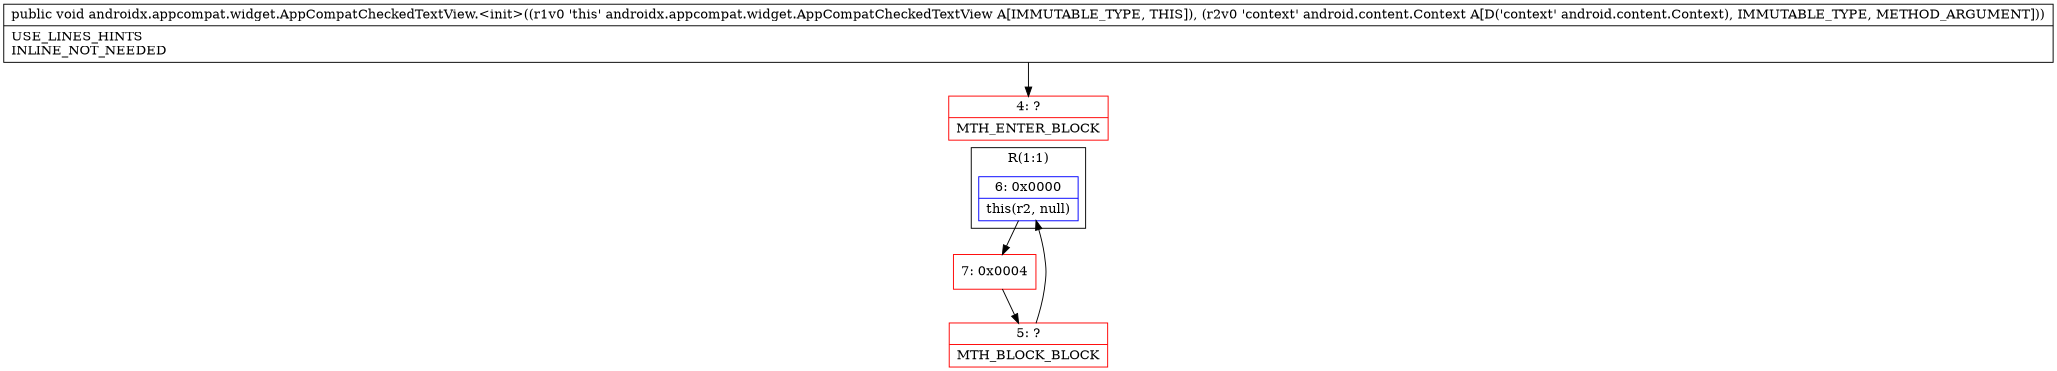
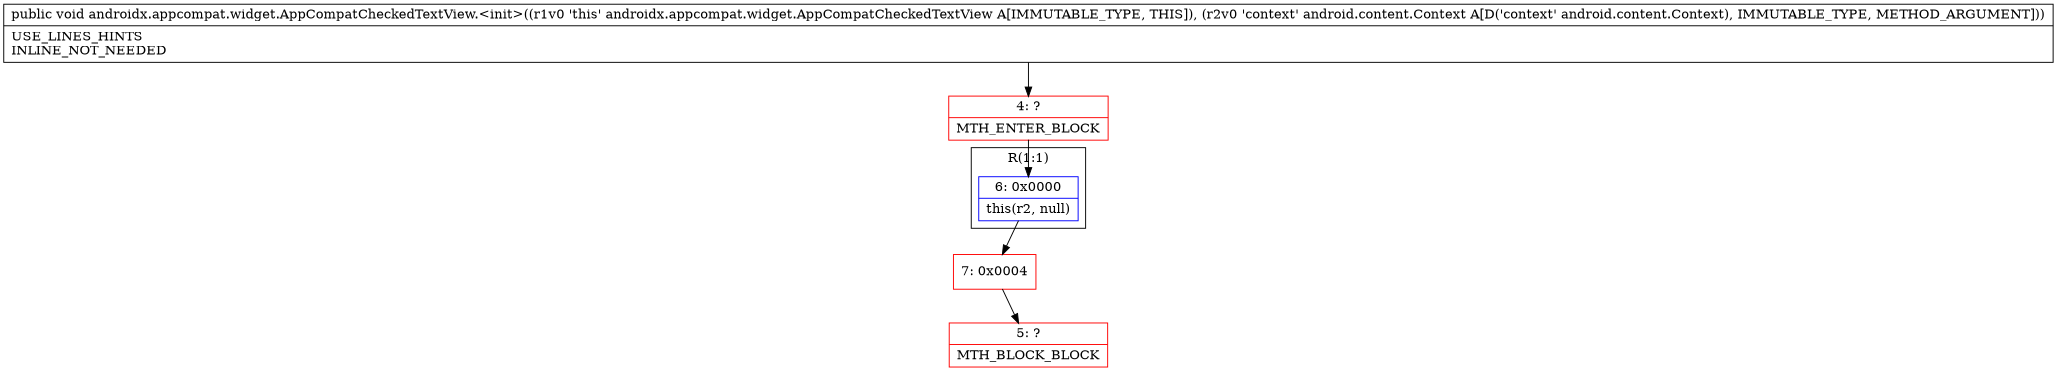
edge "5: ?" -> "6: 0x0000": now "4: ?" -> "6: 0x0000"
